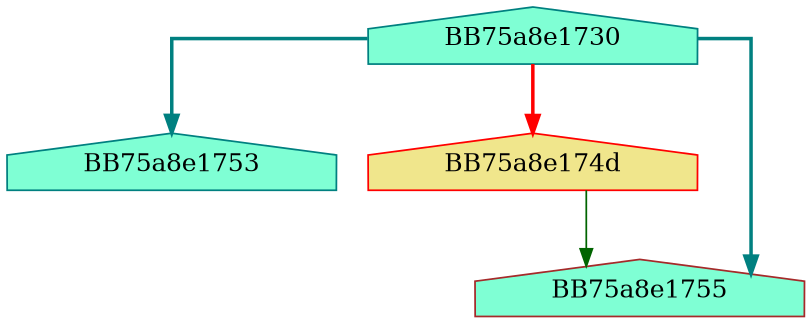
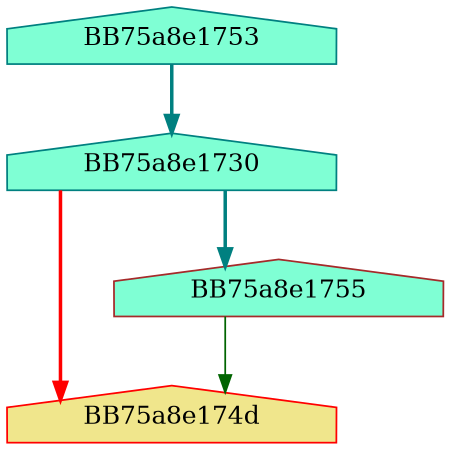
edge "BB75a8e1730" -> "BB75a8e1753": reversed
edge "BB75a8e174d" -> "BB75a8e1755": reversed
